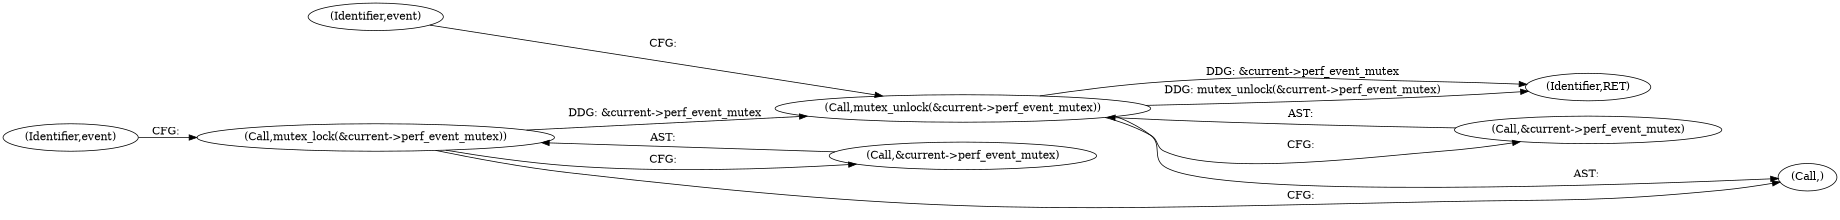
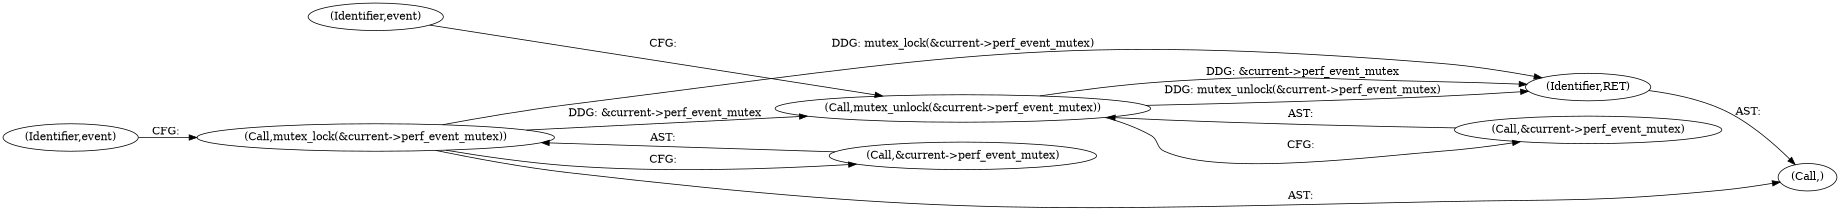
edge "(Call,mutex_lock(&current->perf_event_mutex))" -> "(Identifier,RET)": added, label "DDG: mutex_lock(&current->perf_event_mutex)"
edge "(Call,mutex_unlock(&current->perf_event_mutex))" -> "(Call,)": now "(Identifier,RET)" -> "(Call,)"
edge "(Call,mutex_lock(&current->perf_event_mutex))" -> "(Call,)": label "CFG: " -> "AST: "
